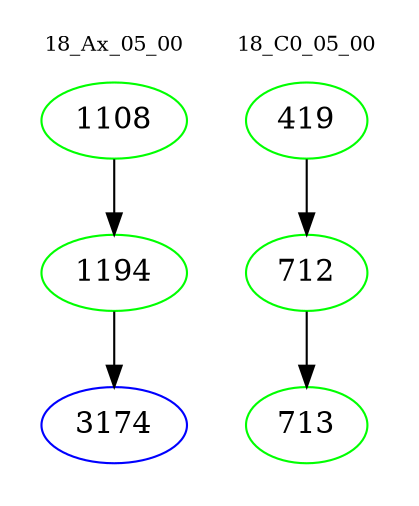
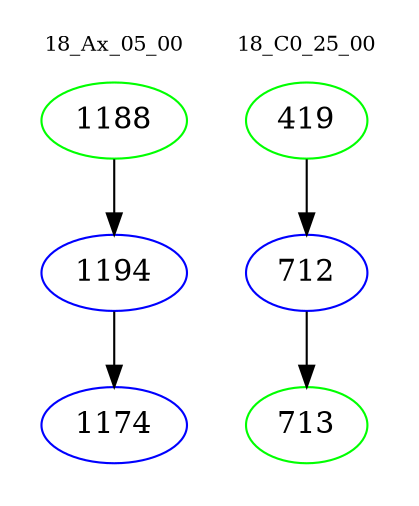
cluster "18_C0_05_00": label "18_C0_05_00" -> "18_C0_25_00"
node "1108": label "1108" -> "1188"
node "1194": color green -> blue
node "712": color green -> blue
node "3174": label "3174" -> "1174"
